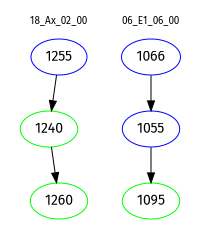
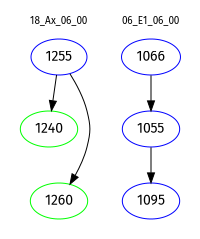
cluster "18_Ax_02_00": label "18_Ax_02_00" -> "18_Ax_06_00"
edge "1240" -> "1260": now "1255" -> "1260"
node "1095": color green -> blue
